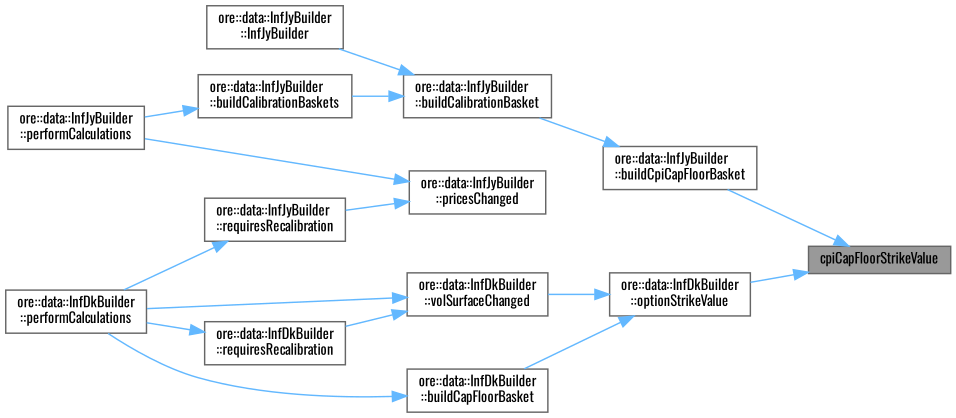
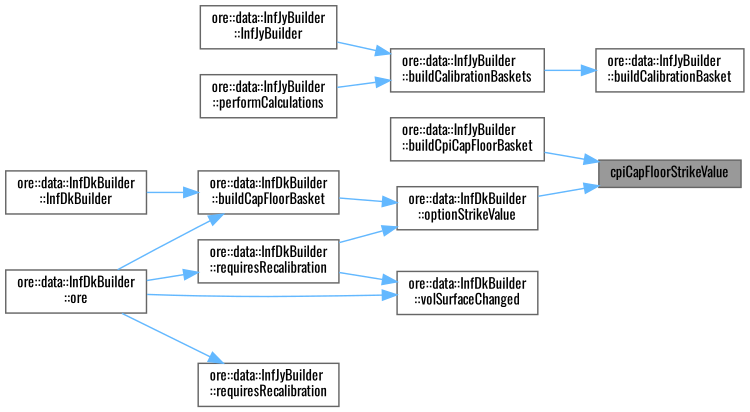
edge "ore::data::InfJyBuilder ::InfJyBuilder" -> "ore::data::InfJyBuilder ::buildCalibrationBasket": now "ore::data::InfJyBuilder ::InfJyBuilder" -> "ore::data::InfJyBuilder ::buildCalibrationBaskets"
edge "ore::data::InfJyBuilder ::buildCalibrationBasket" -> "ore::data::InfJyBuilder ::buildCpiCapFloorBasket": removed
node "ore::data::InfDkBuilder ::InfDkBuilder": added
node "ore::data::InfJyBuilder ::pricesChanged": removed
edge "ore::data::InfDkBuilder ::volSurfaceChanged" -> "ore::data::InfDkBuilder ::optionStrikeValue": now "ore::data::InfDkBuilder ::requiresRecalibration" -> "ore::data::InfDkBuilder ::optionStrikeValue"
node "ore::data::InfDkBuilder ::performCalculations": label "ore::data::InfDkBuilder ::performCalculations" -> "ore::data::InfDkBuilder ::ore"
